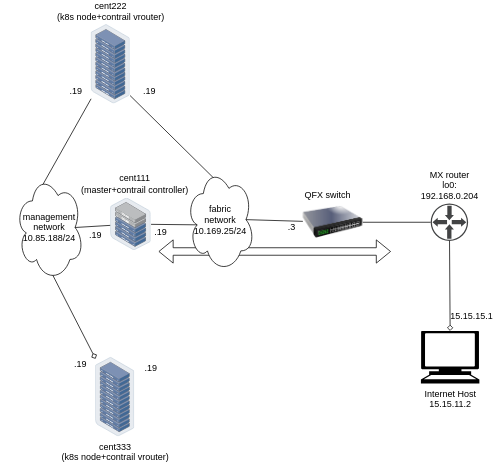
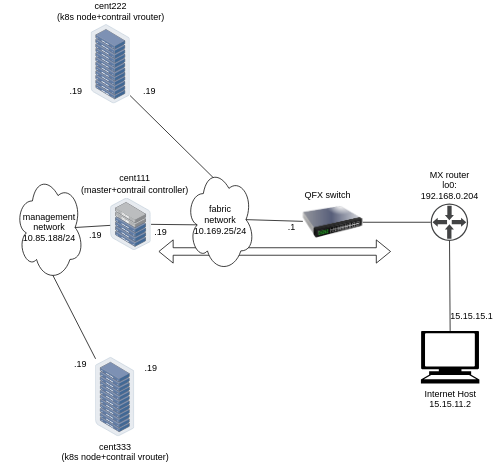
edge "cent222 (k8s node+contrail vrouter)" -- "management network 10.85.188/24": removed
node ".3": label ".3" -> ".1"
edge "MX router lo0: 192.168.0.204" -> "Internet Host 15.15.11.2": arrowhead diamond -> none
edge "management network 10.85.188/24" -> "cent333 (k8s node+contrail vrouter)": arrowhead diamond -> none
